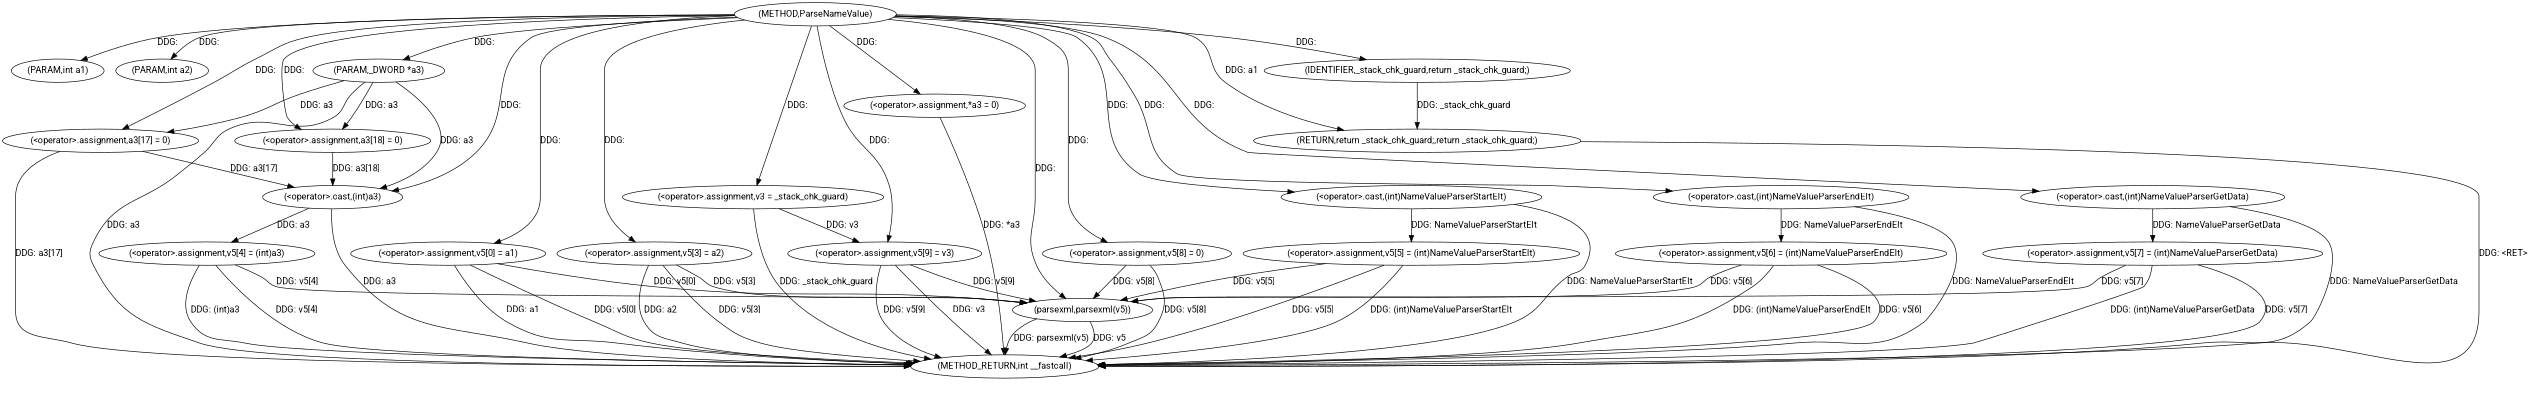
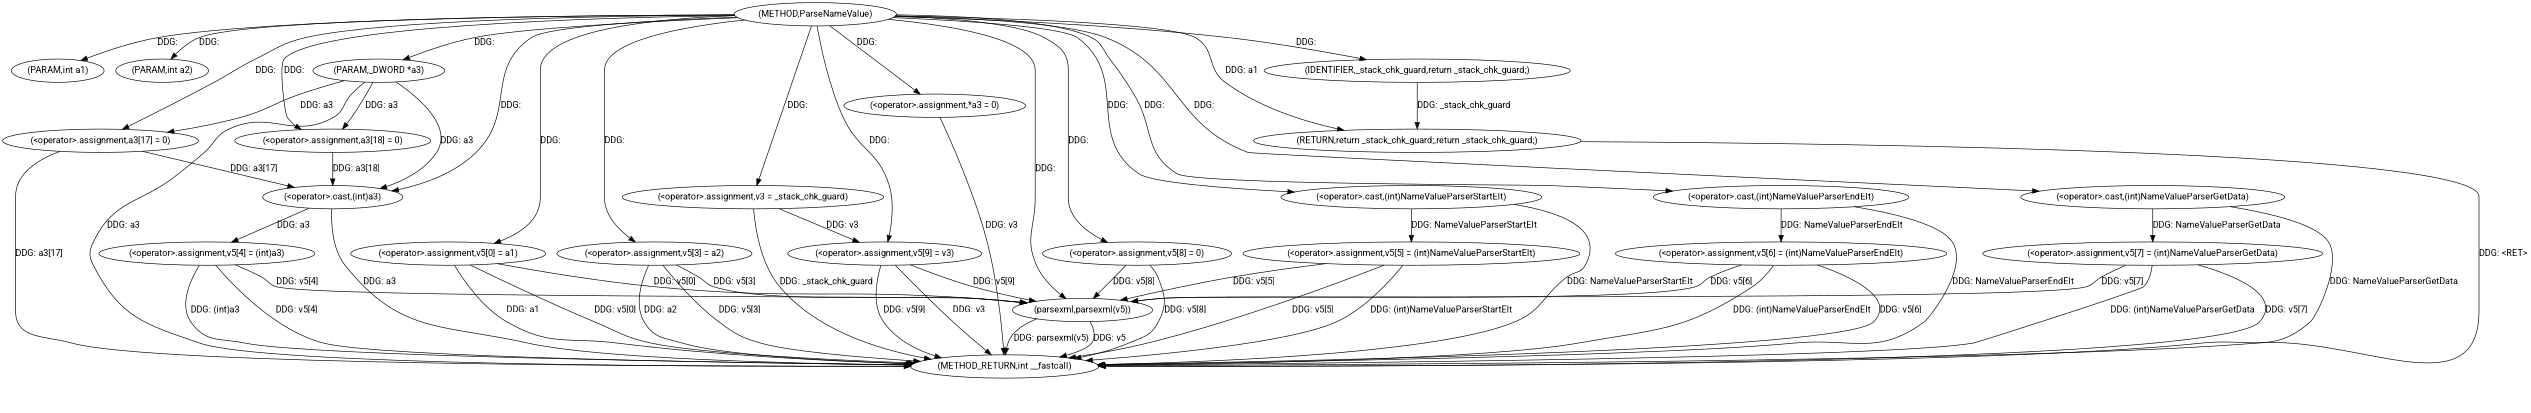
edge "(<operator>.assignment,*a3 = 0)" -> "(METHOD_RETURN,int __fastcall)": label "DDG: *a3" -> "DDG: v3"
